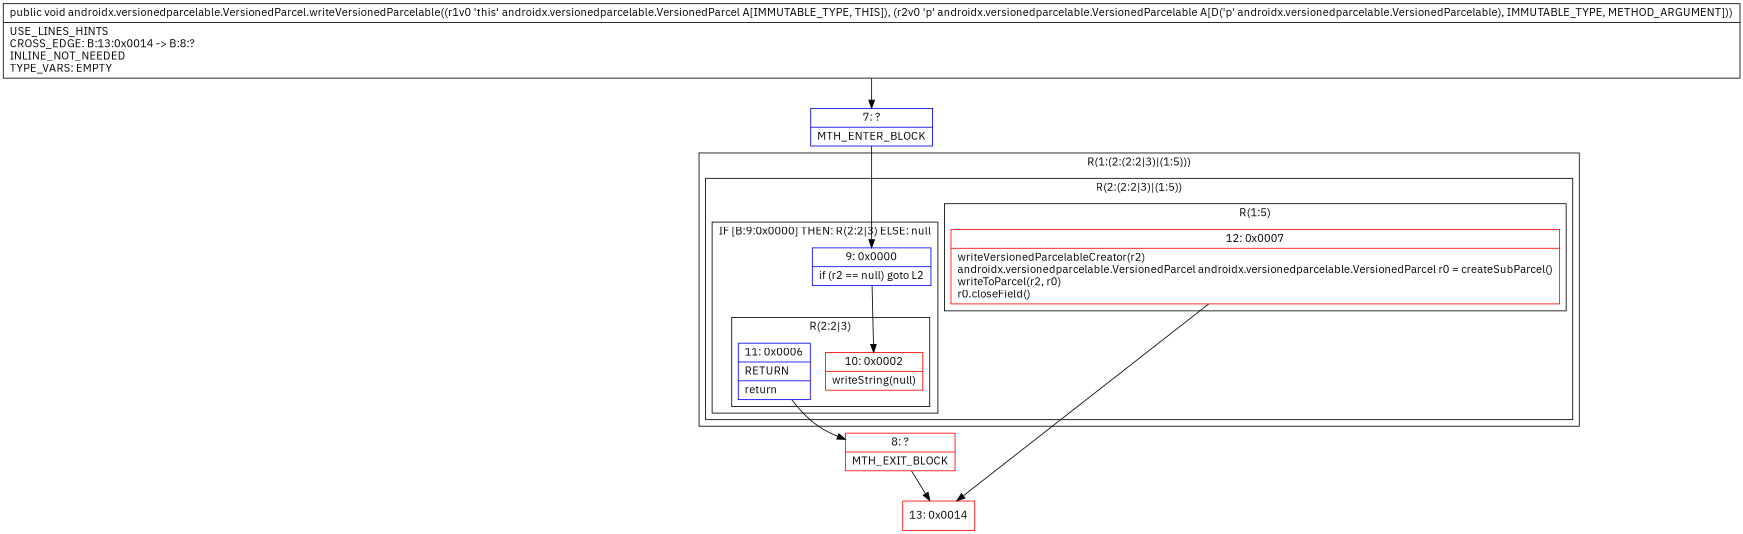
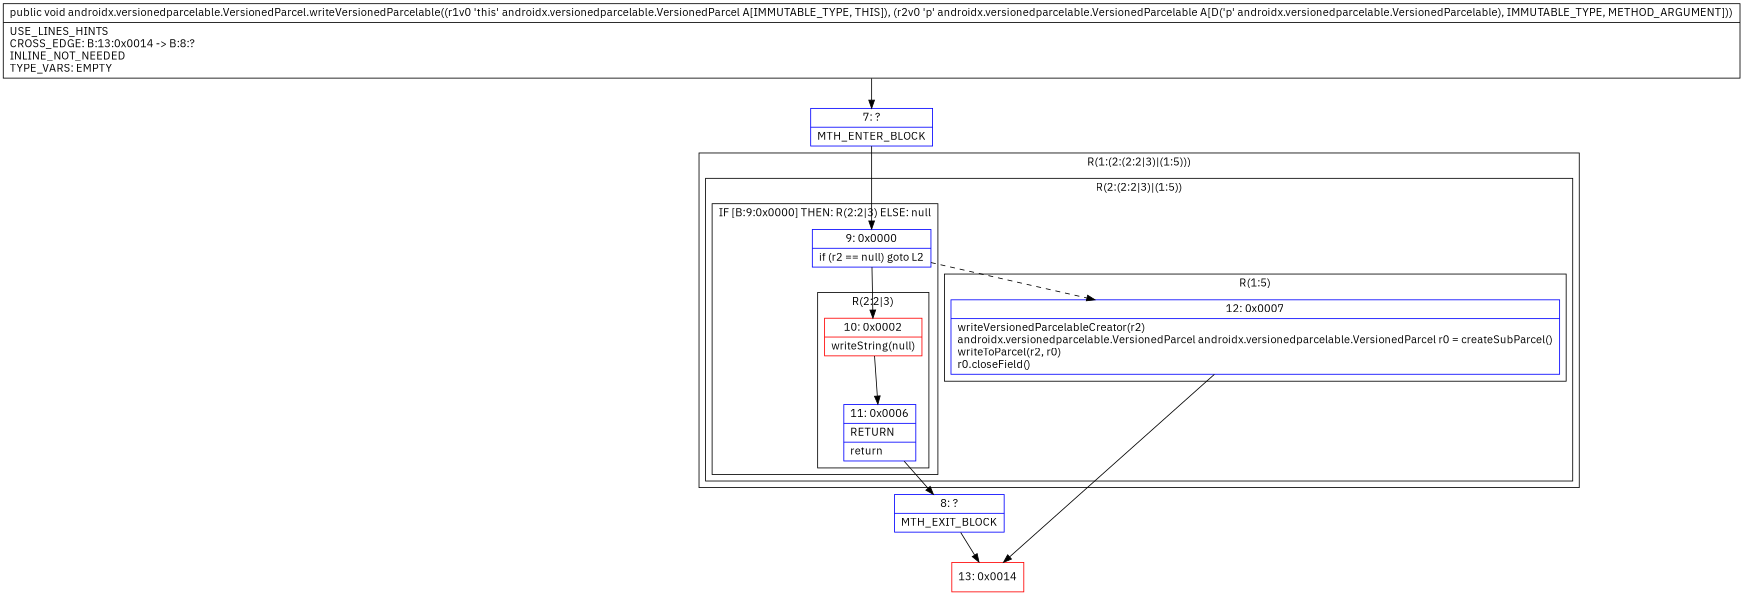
node "12: 0x0007": color red -> blue
edge "9: 0x0000" -> "12: 0x0007": added
edge "10: 0x0002" -> "11: 0x0006": added
node "8: ?": color red -> blue
